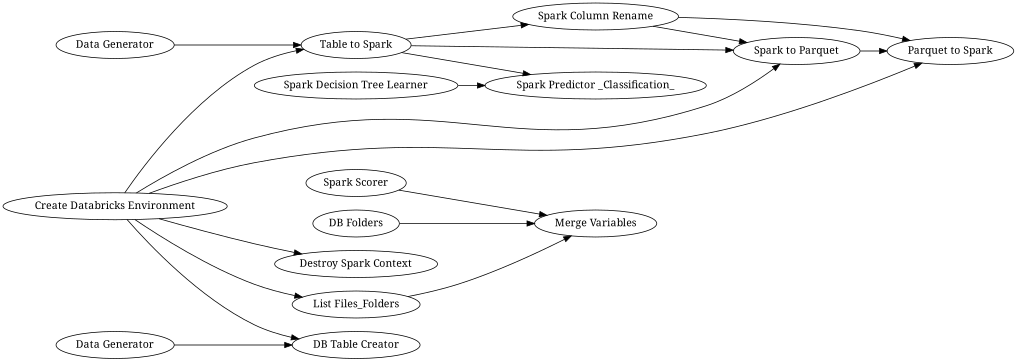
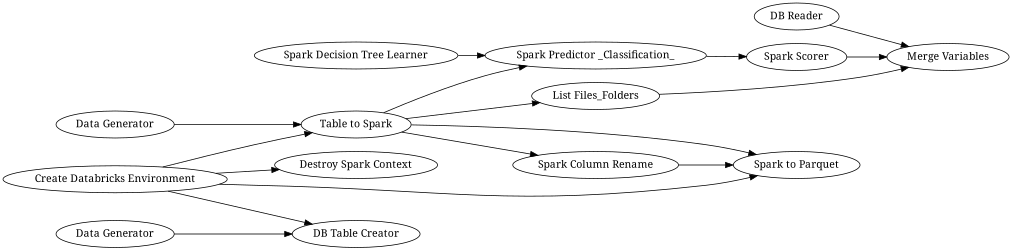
node "Parquet to Spark": removed
edge "Spark Predictor _Classification_" -> "Spark Scorer": added
node "DB Folders": label "DB Folders" -> "DB Reader"
edge "Create Databricks Environment" -> "List Files_Folders": now "Table to Spark" -> "List Files_Folders"
